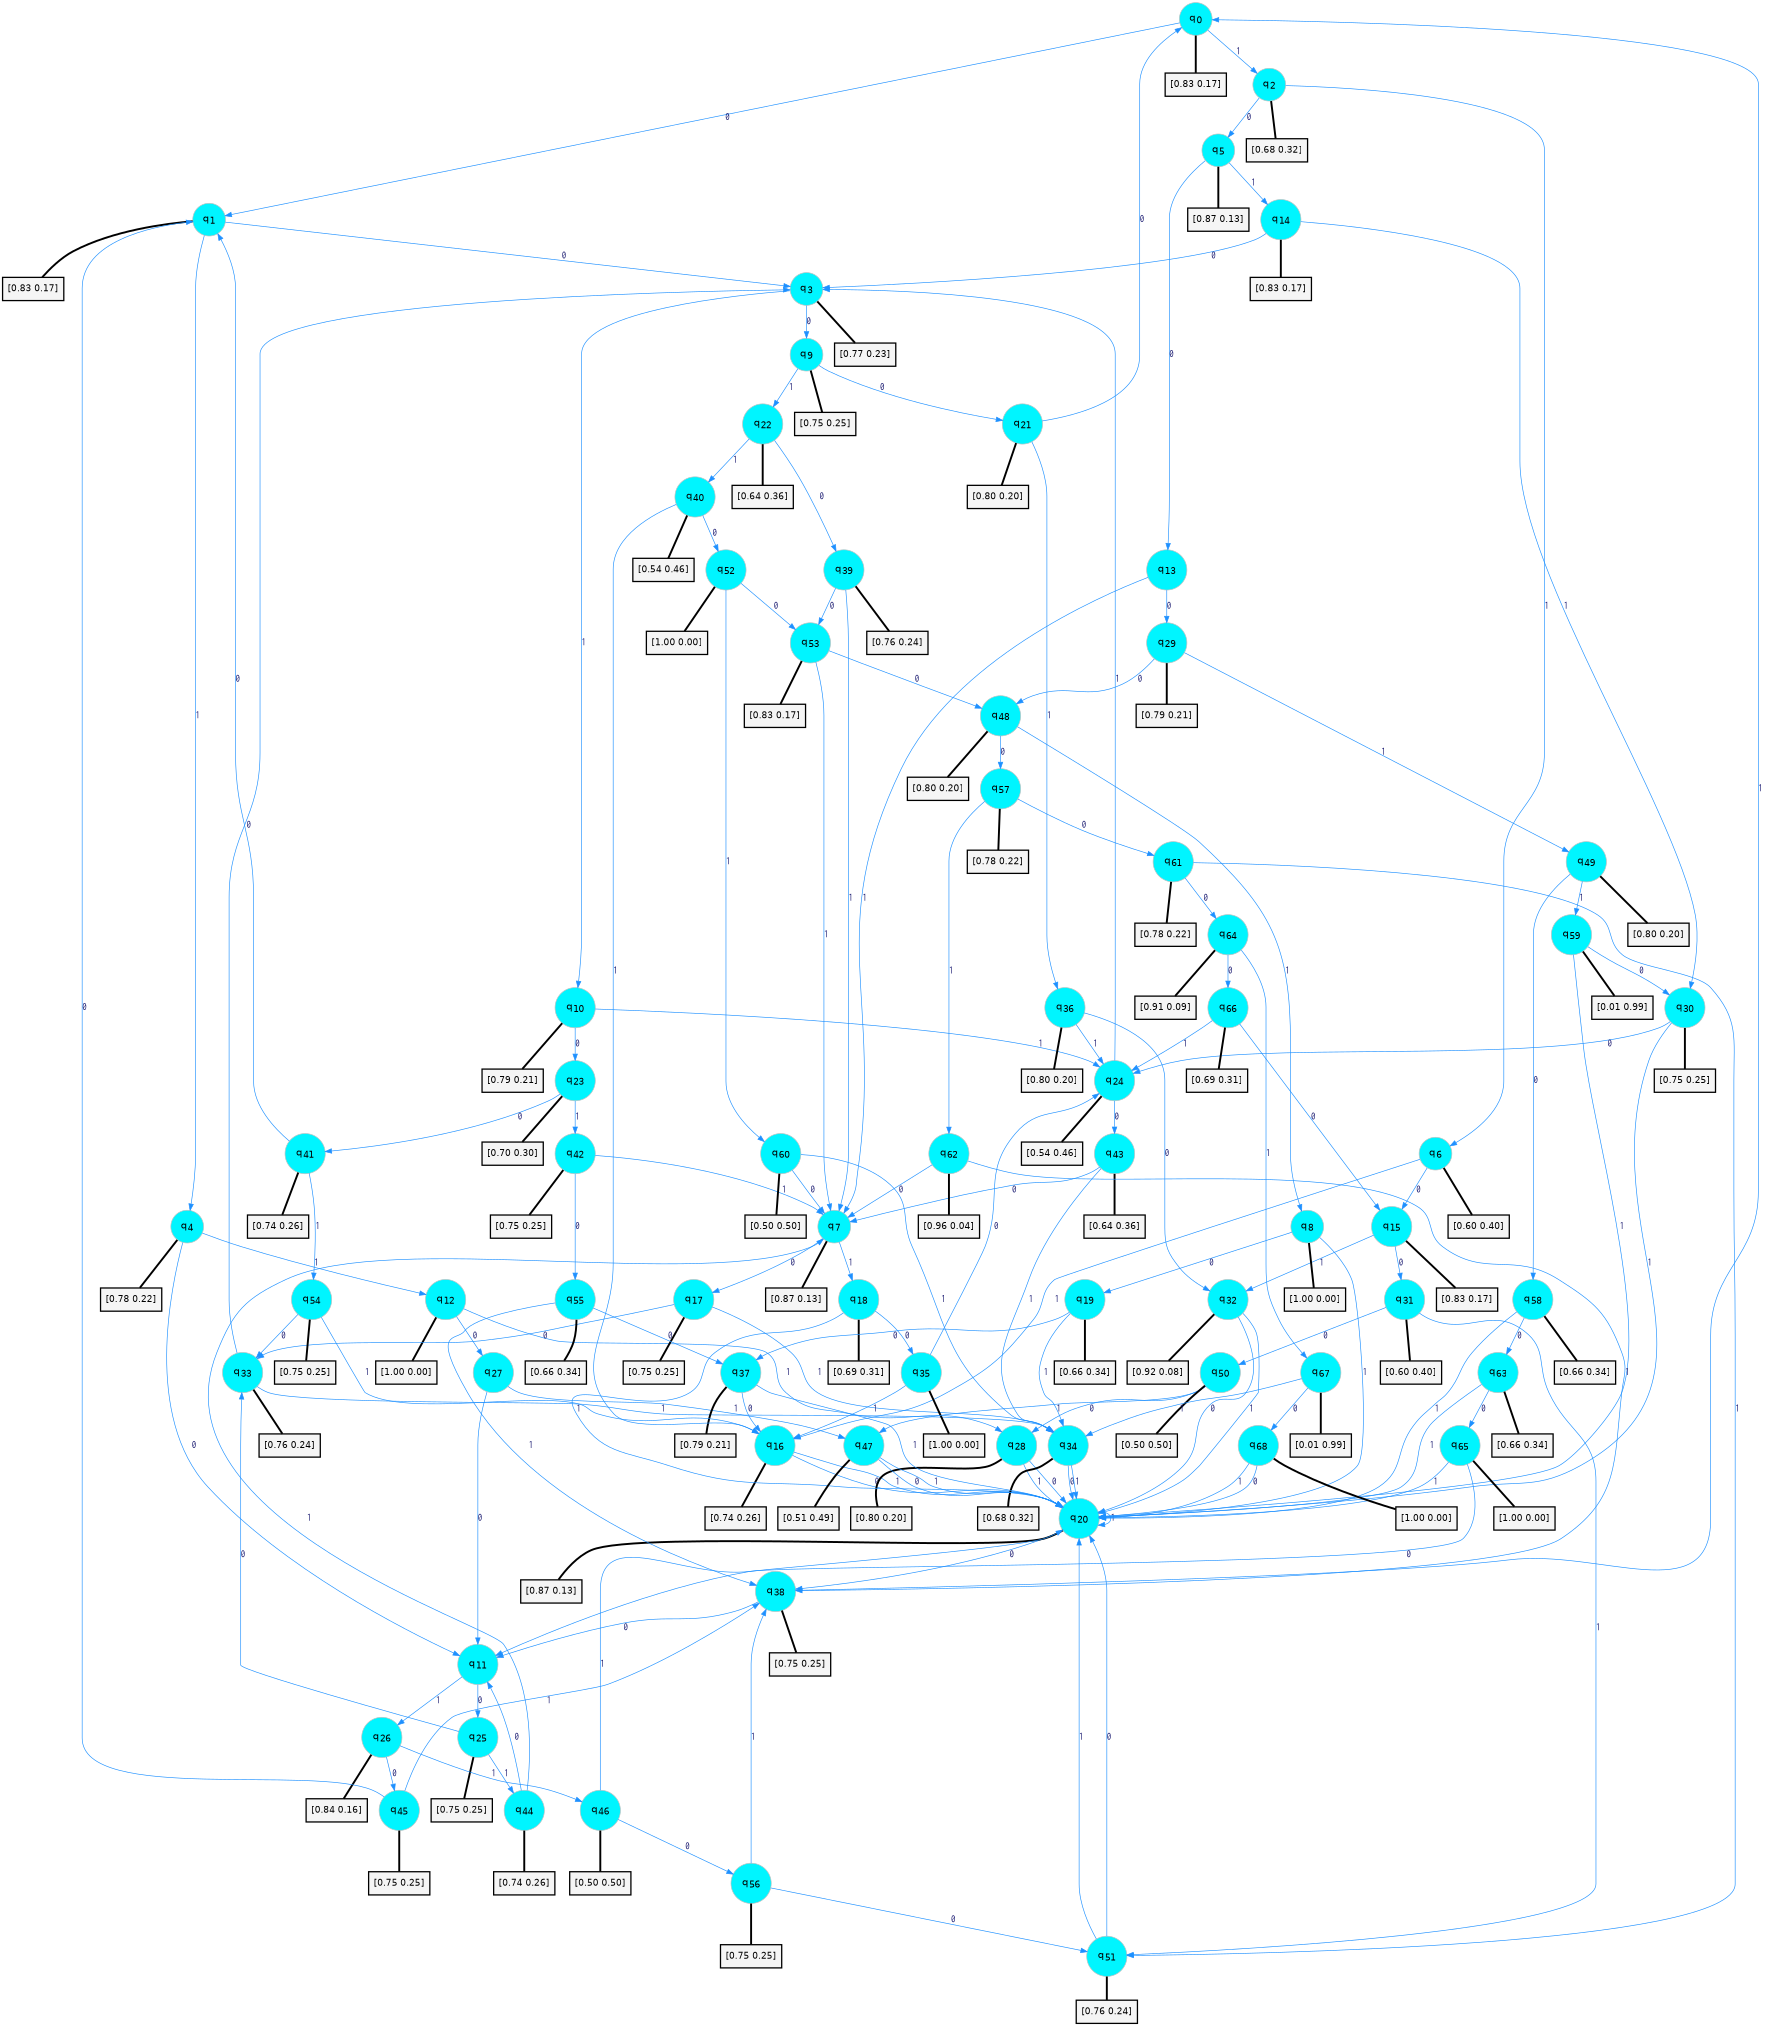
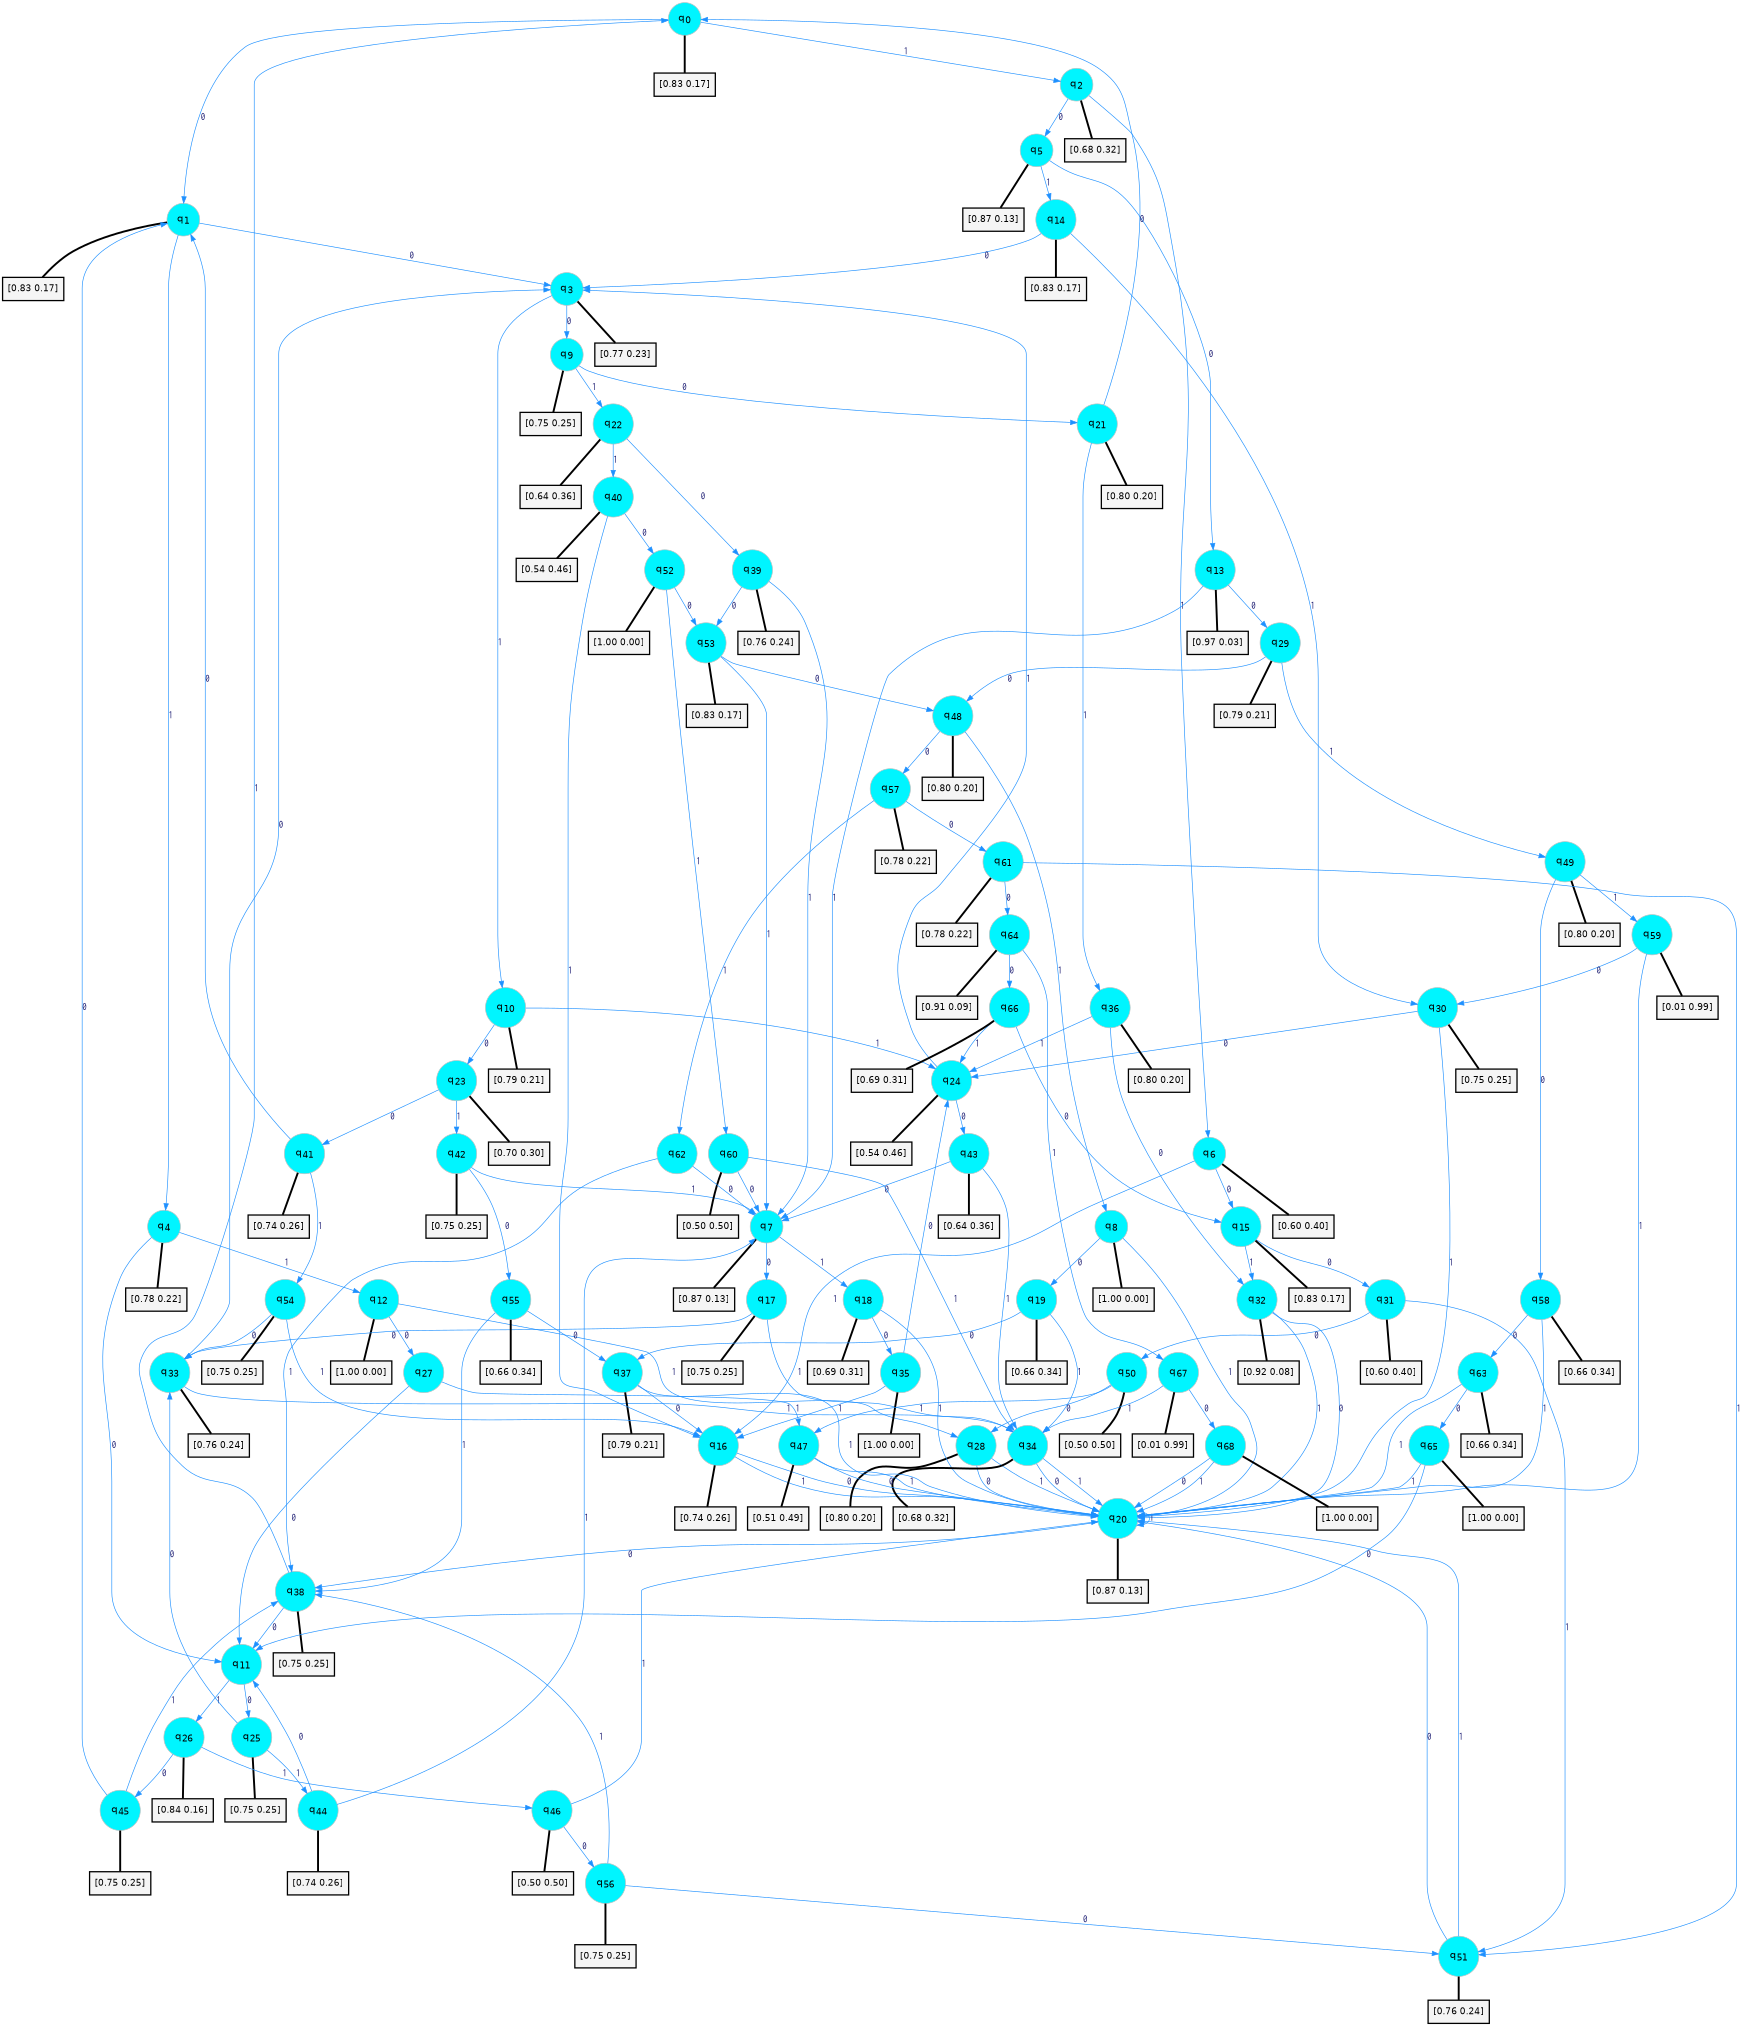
node "[0.97 0.03]": added
node "[0.96 0.04]": removed
